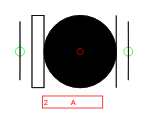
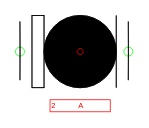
node "2 A": moved (72, 102) -> (80, 105)
